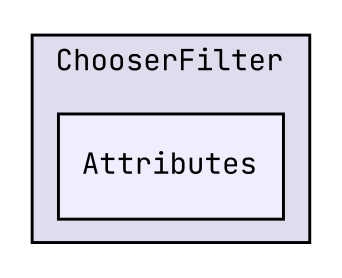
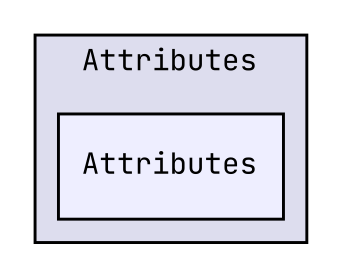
cluster "ChooserFilter": label "ChooserFilter" -> "Attributes"
